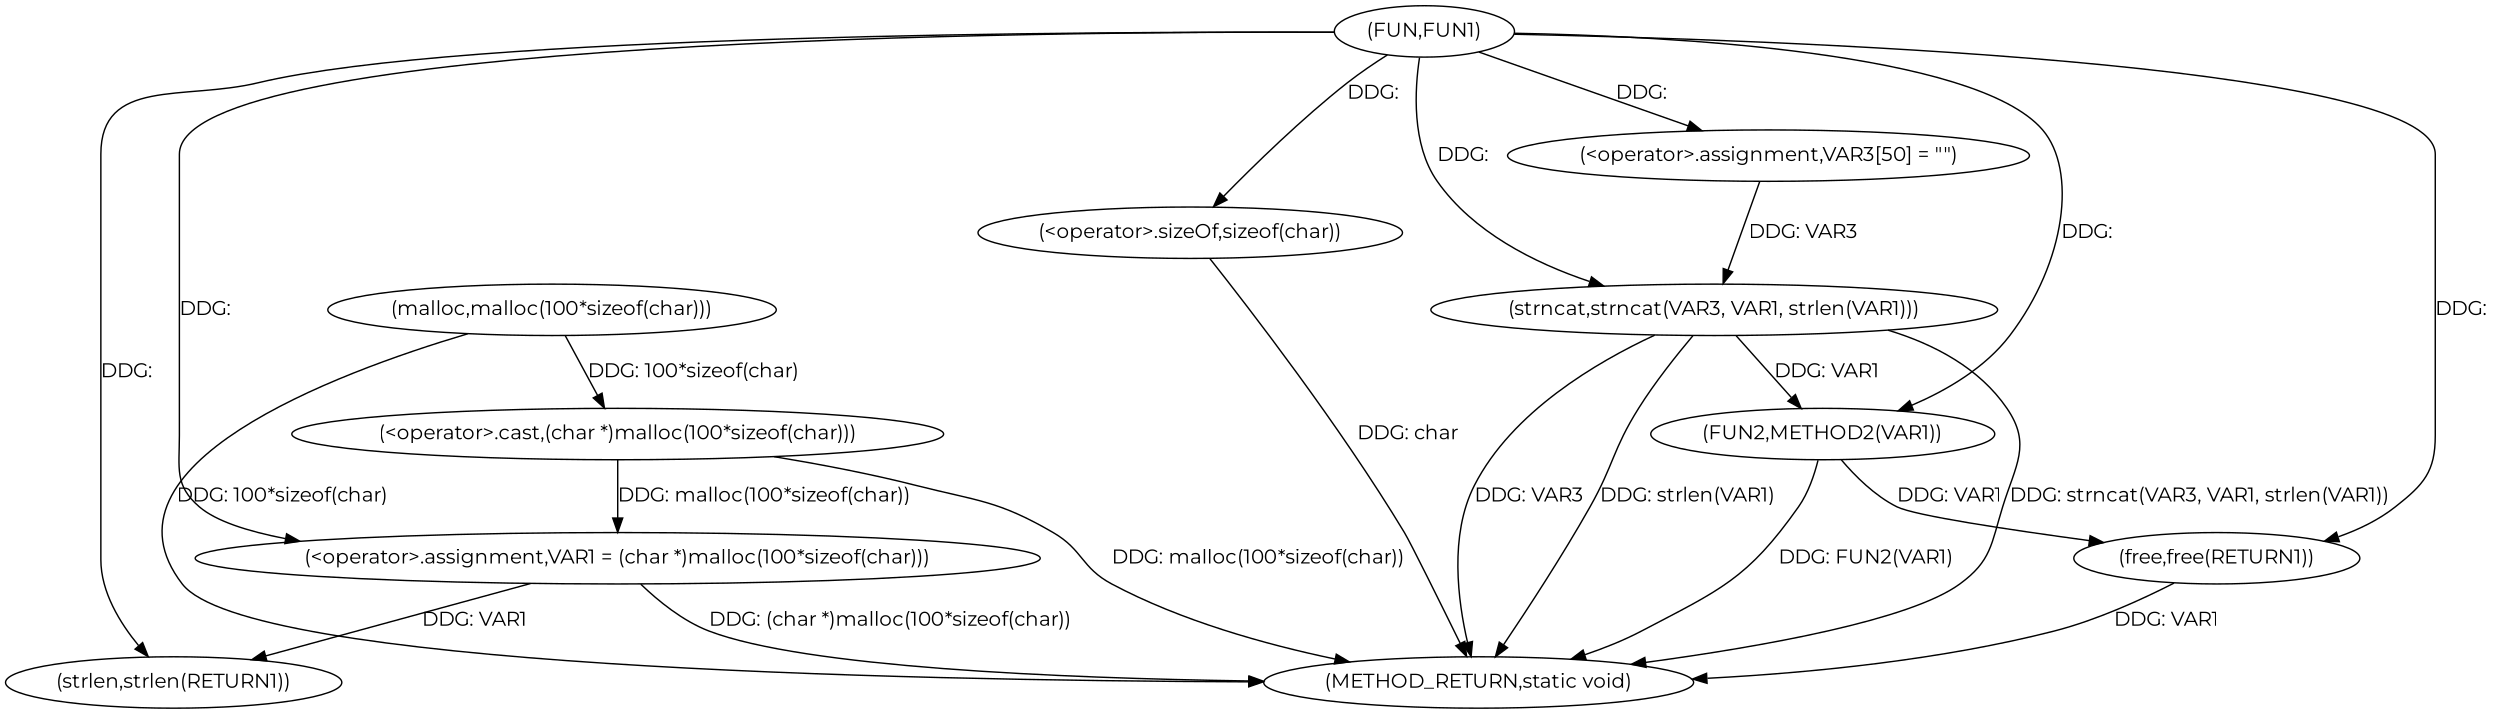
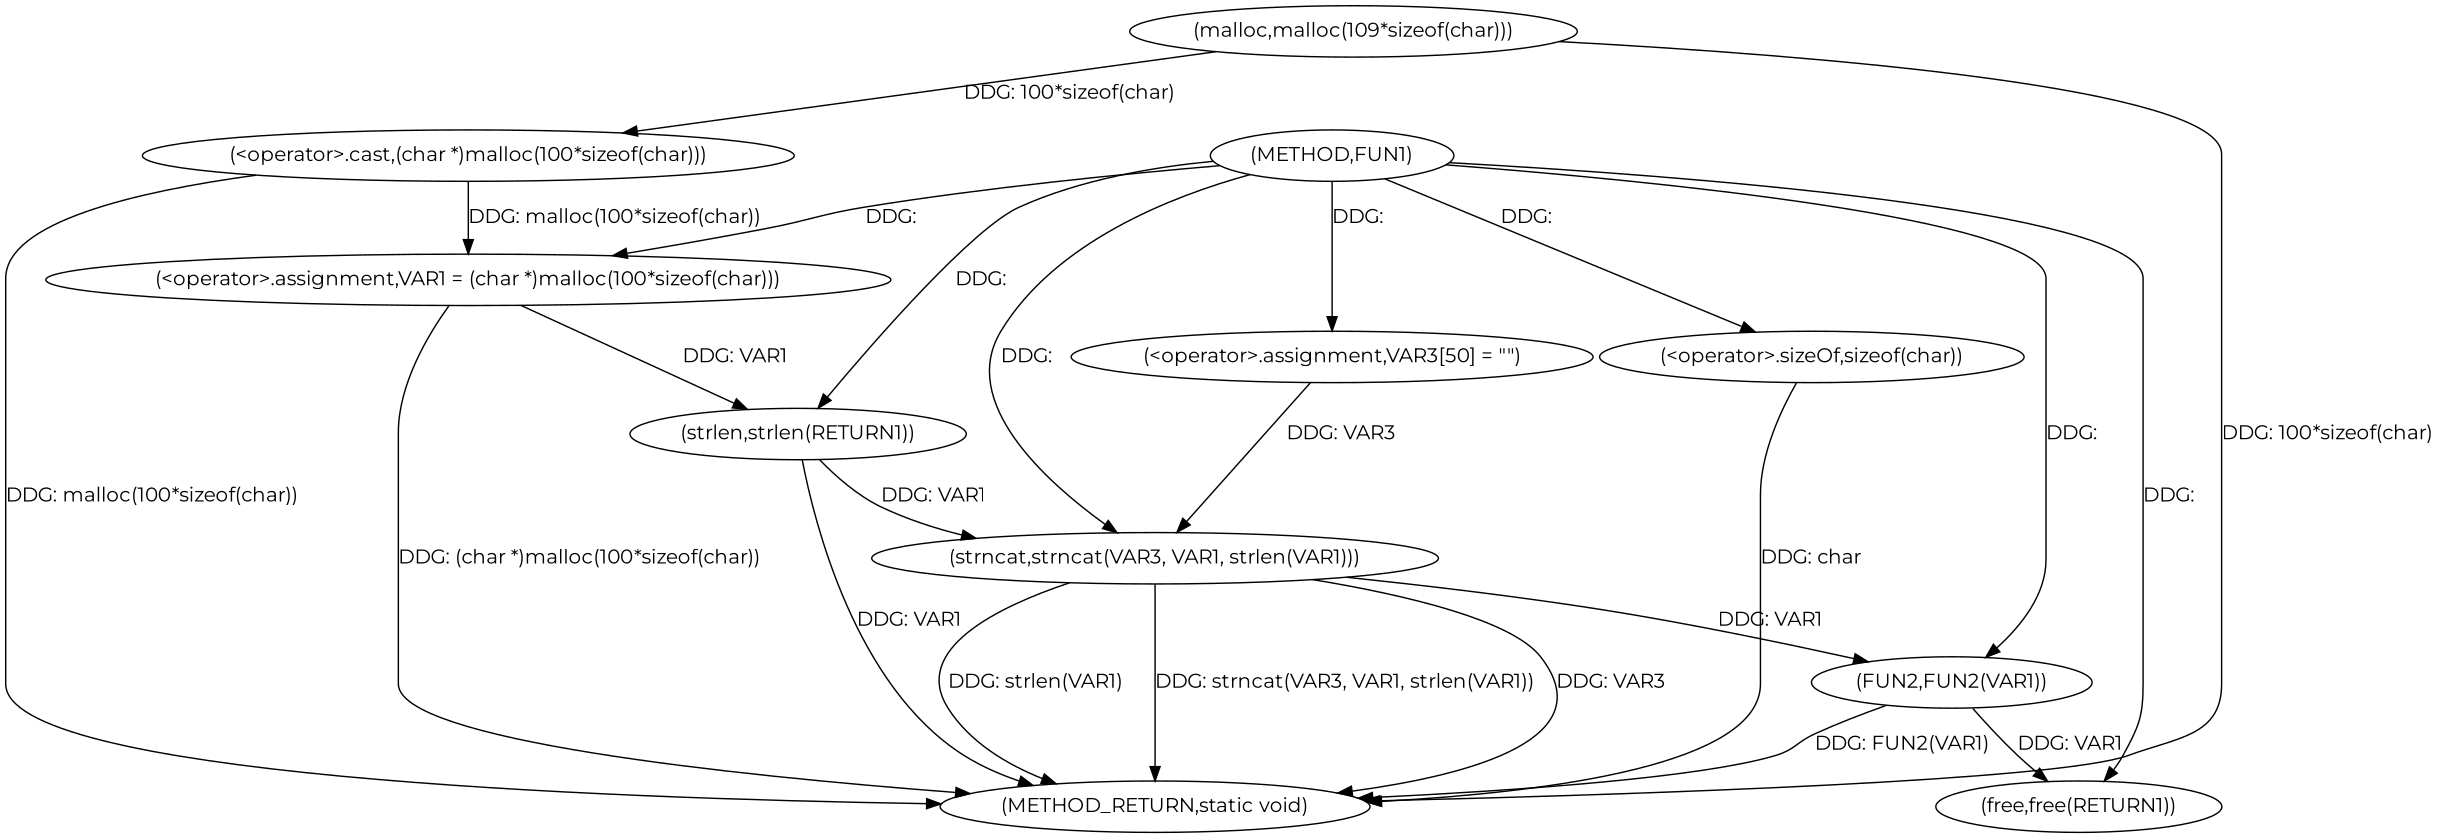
node "(FUN,FUN1)": label "(FUN,FUN1)" -> "(METHOD,FUN1)"
node "(malloc,malloc(100*sizeof(char)))": label "(malloc,malloc(100*sizeof(char)))" -> "(malloc,malloc(109*sizeof(char)))"
node "(FUN2,METHOD2(VAR1))": label "(FUN2,METHOD2(VAR1))" -> "(FUN2,FUN2(VAR1))"
edge "(strlen,strlen(RETURN1))" -> "(strncat,strncat(VAR3, VAR1, strlen(VAR1)))": added, label "DDG: VAR1"
edge "(free,free(RETURN1))" -> "(METHOD_RETURN,static void)": now "(strlen,strlen(RETURN1))" -> "(METHOD_RETURN,static void)"
